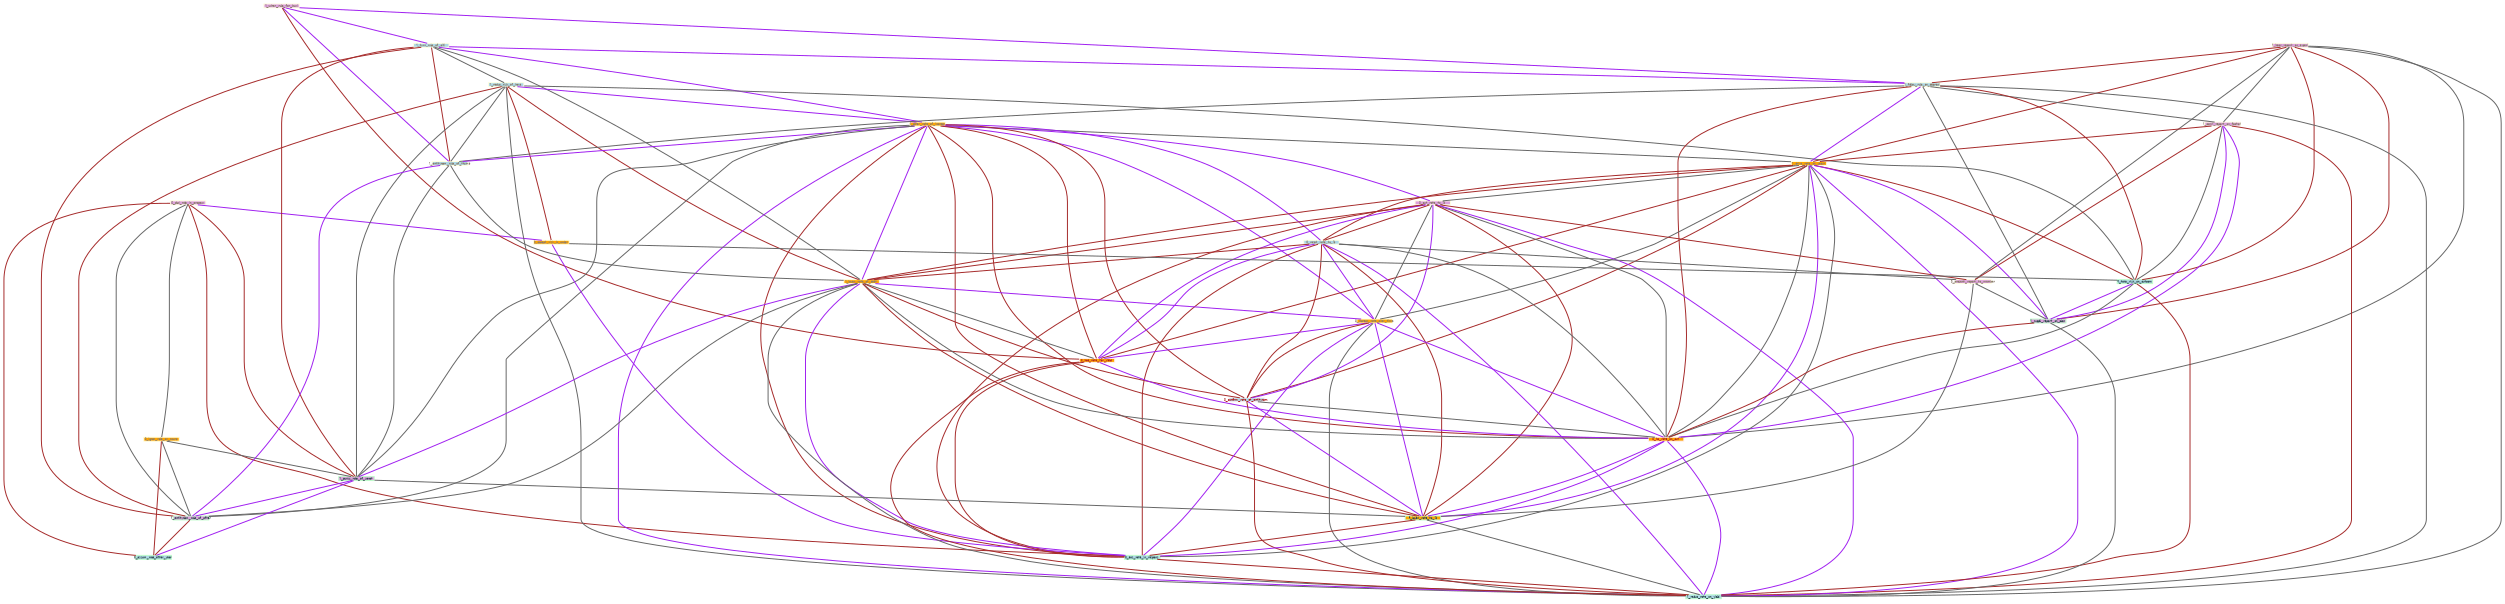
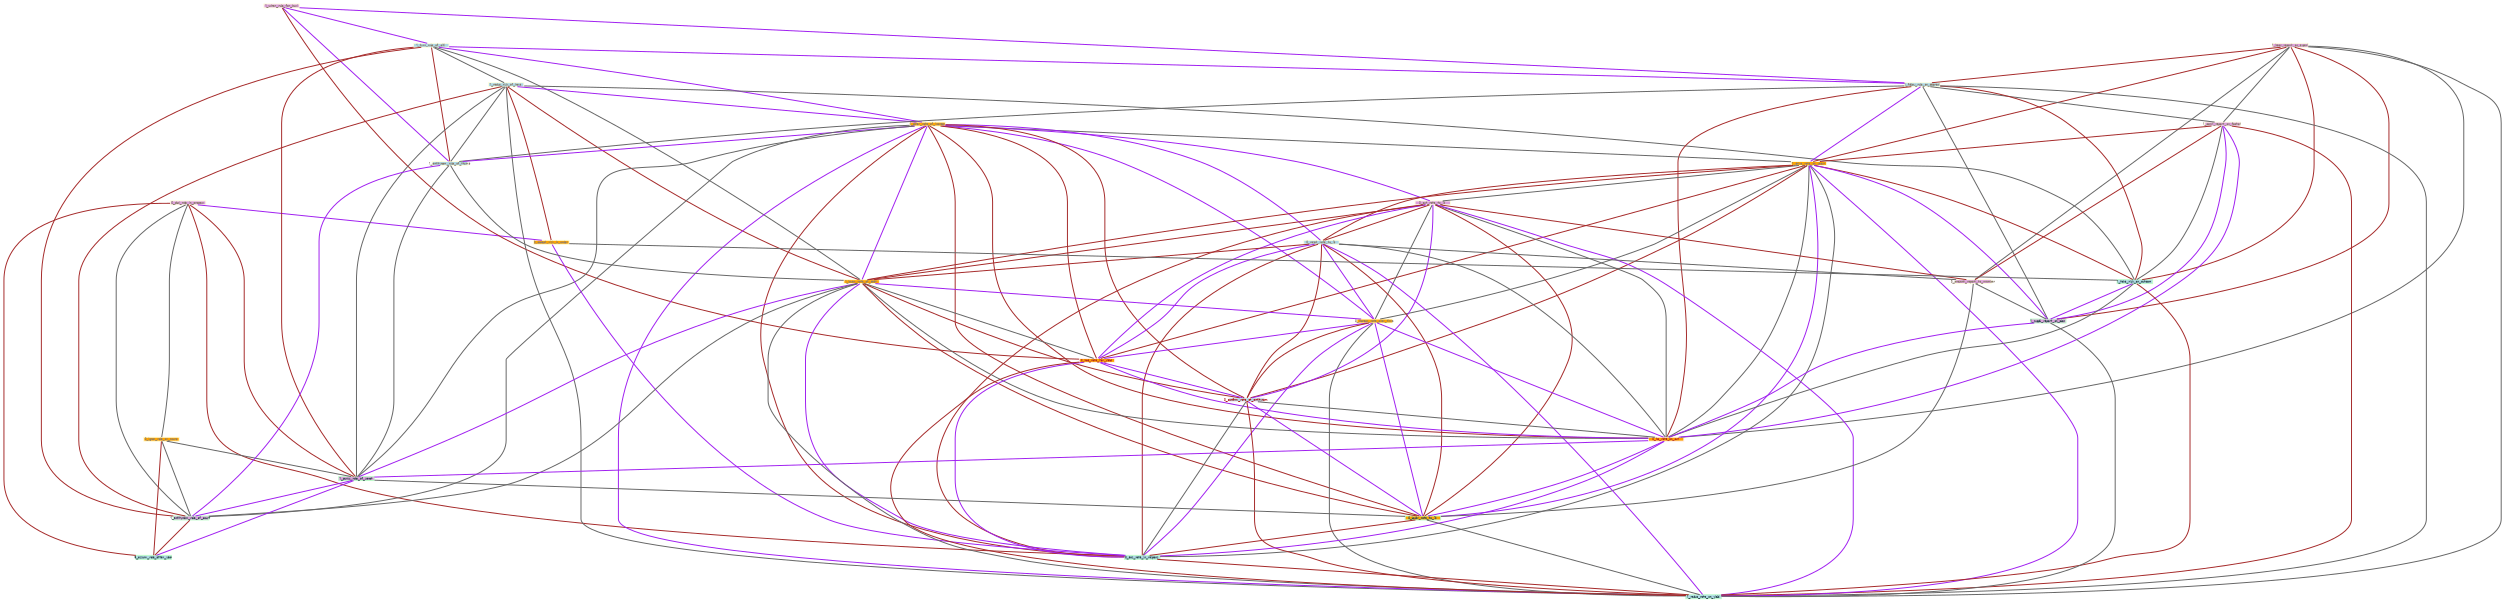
node "9_take_risk_on_outcom": label "9_take_risk_on_outcom" -> "1_take_risk_on_outcom"
edge "1_suppli_report_on_plan" -- "0_ha_rate_on_cut": color brown -> purple
edge "0_had_rate_for_yield" -- "0_confirm_rate_at_entitynam": added
edge "0_confirm_rate_at_entitynam" -- "0_eas_rate_in_respons": added
edge "0_had_rate_for_yield" -- "0_eas_rate_in_respons": color brown -> purple
edge "0_ha_rate_on_cut" -- "1_reduc_rate_on_yield": now "0_ha_rate_on_cut" -- "1_pursu_role_of_senat"
node "1_entitynam_role_of_after": label "1_entitynam_role_of_after" -> "1_entitynam_role_of_court"
node "9_lower_rate_to_%": label "9_lower_rate_to_%" -> "0_lower_rate_to_%"
node "0_assum_role_after_year": label "0_assum_role_after_year" -> "5_assum_role_after_year"
